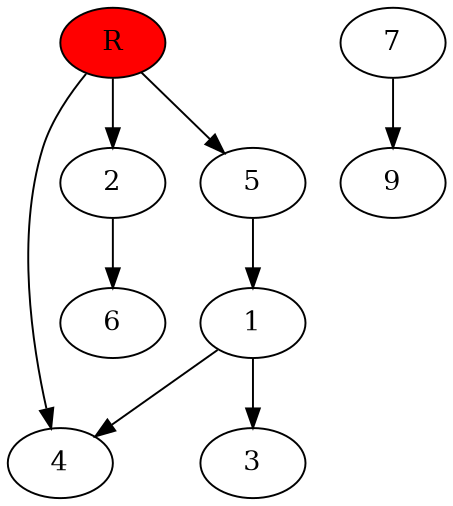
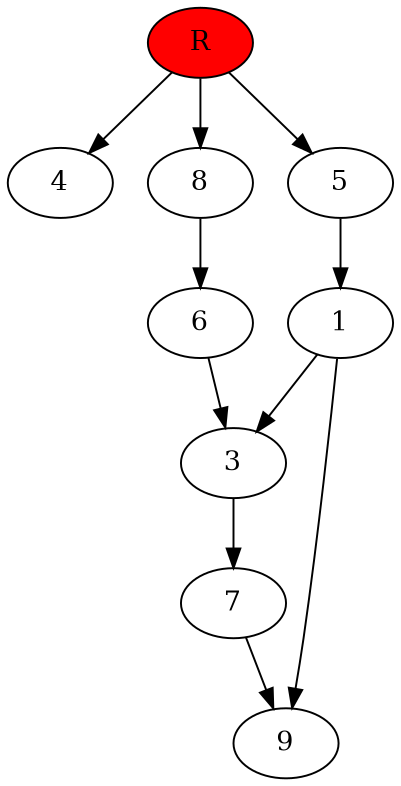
node "2": label "2" -> "8"
edge "6" -> "3": added
edge "1" -> "4": now "1" -> "9"
edge "3" -> "7": added
